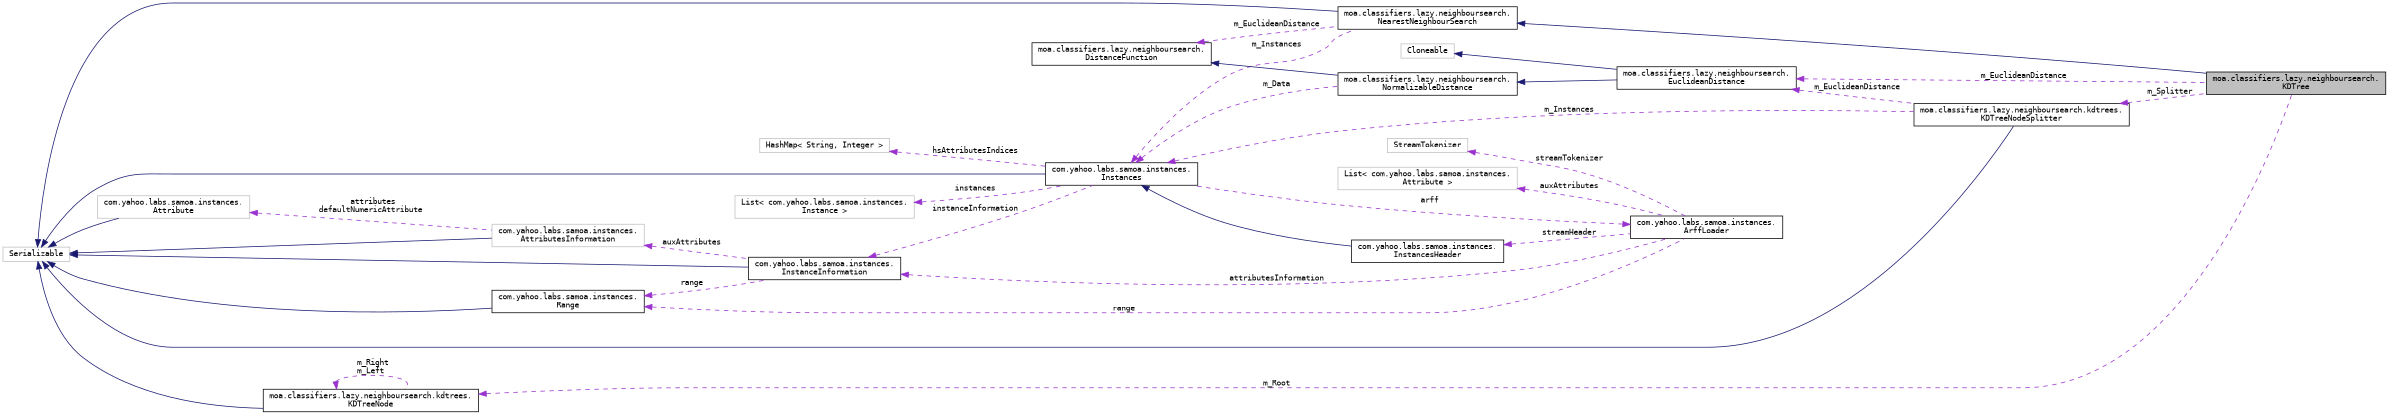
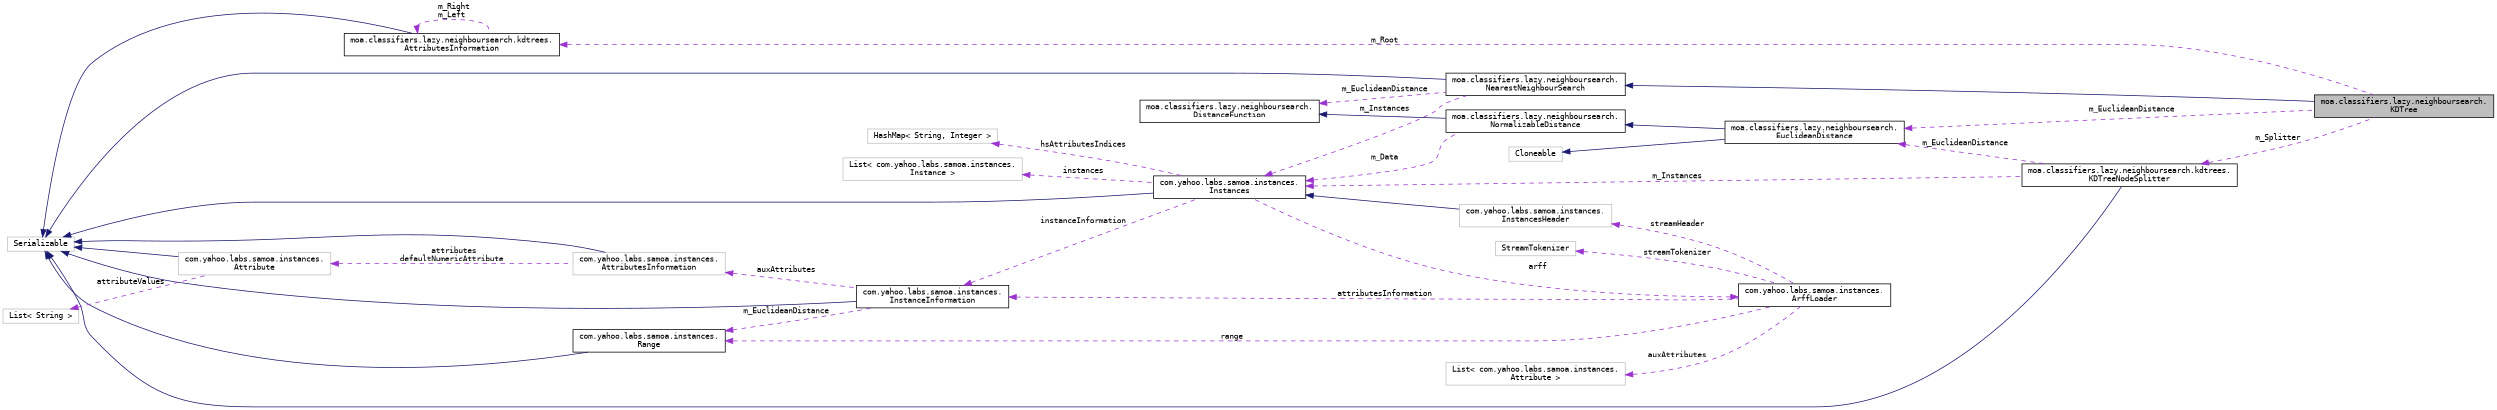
node "com.yahoo.labs.samoa.instances. InstancesHeader": color black -> grey75
edge "com.yahoo.labs.samoa.instances. InstanceInformation" -> "com.yahoo.labs.samoa.instances. Range": label " range" -> " m_EuclideanDistance"
node "List< String >": added
node "moa.classifiers.lazy.neighboursearch.kdtrees. KDTreeNode": label "moa.classifiers.lazy.neighboursearch.kdtrees. KDTreeNode" -> "moa.classifiers.lazy.neighboursearch.kdtrees. AttributesInformation"
